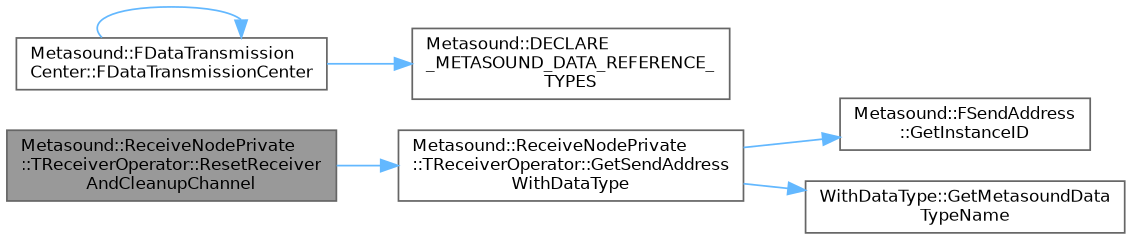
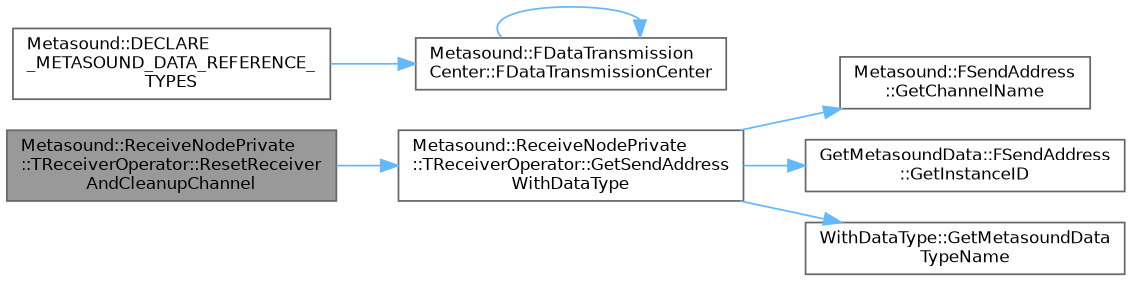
edge "Metasound::FDataTransmission Center::FDataTransmissionCenter" -> "Metasound::DECLARE _METASOUND_DATA_REFERENCE_ TYPES": reversed
node "Metasound::FSendAddress ::GetChannelName": added
node "Metasound::FSendAddress ::GetInstanceID": label "Metasound::FSendAddress ::GetInstanceID" -> "GetMetasoundData::FSendAddress ::GetInstanceID"
